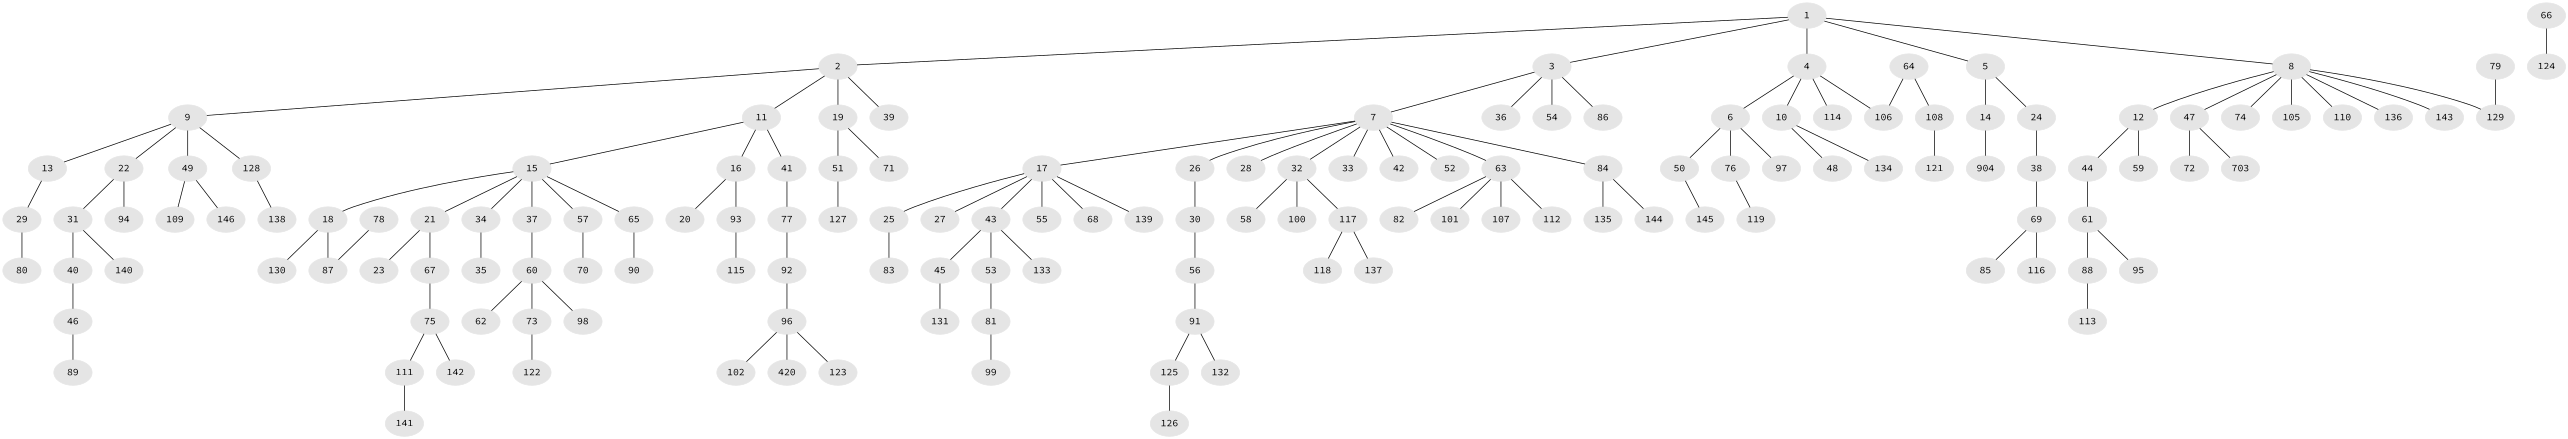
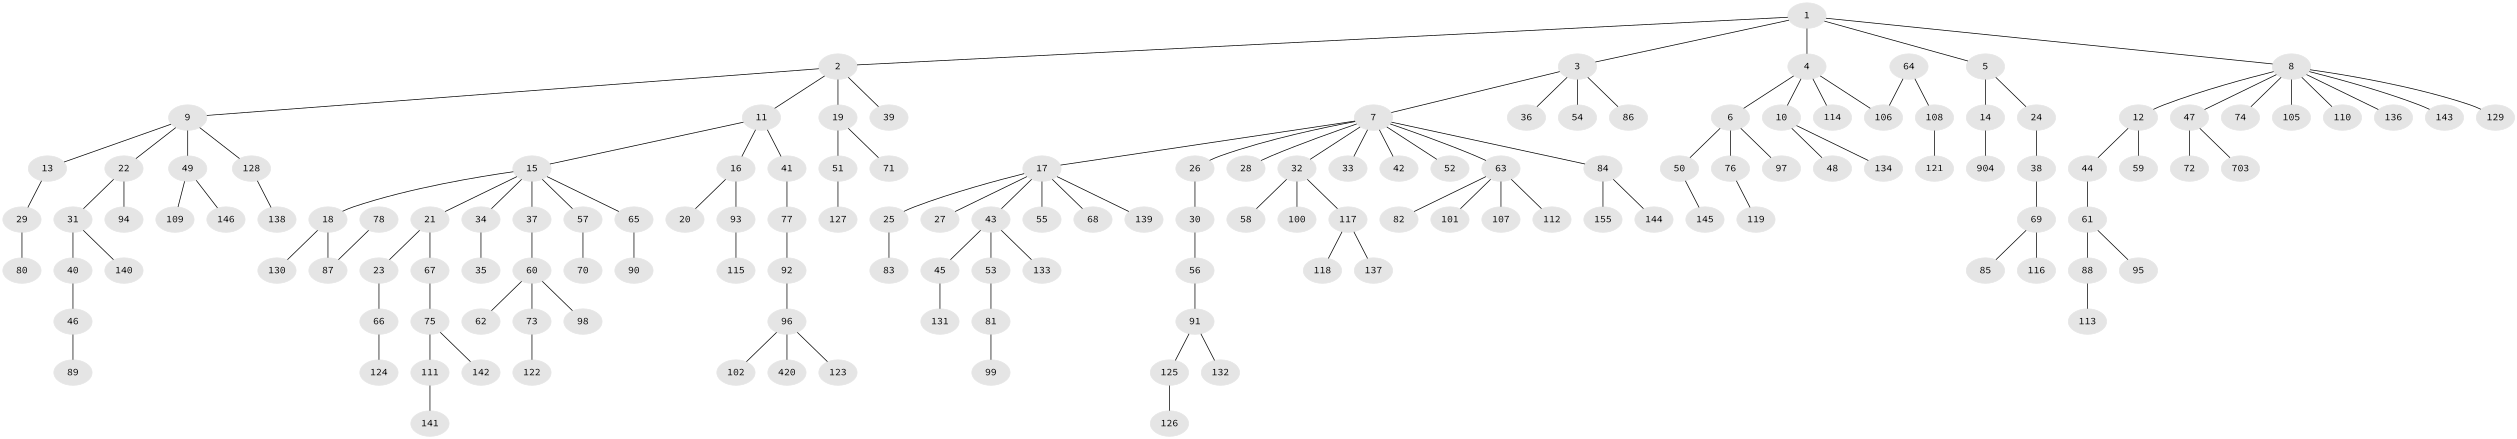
node "79": removed
node "135": label "135" -> "155"
edge "23" -- "66": added
